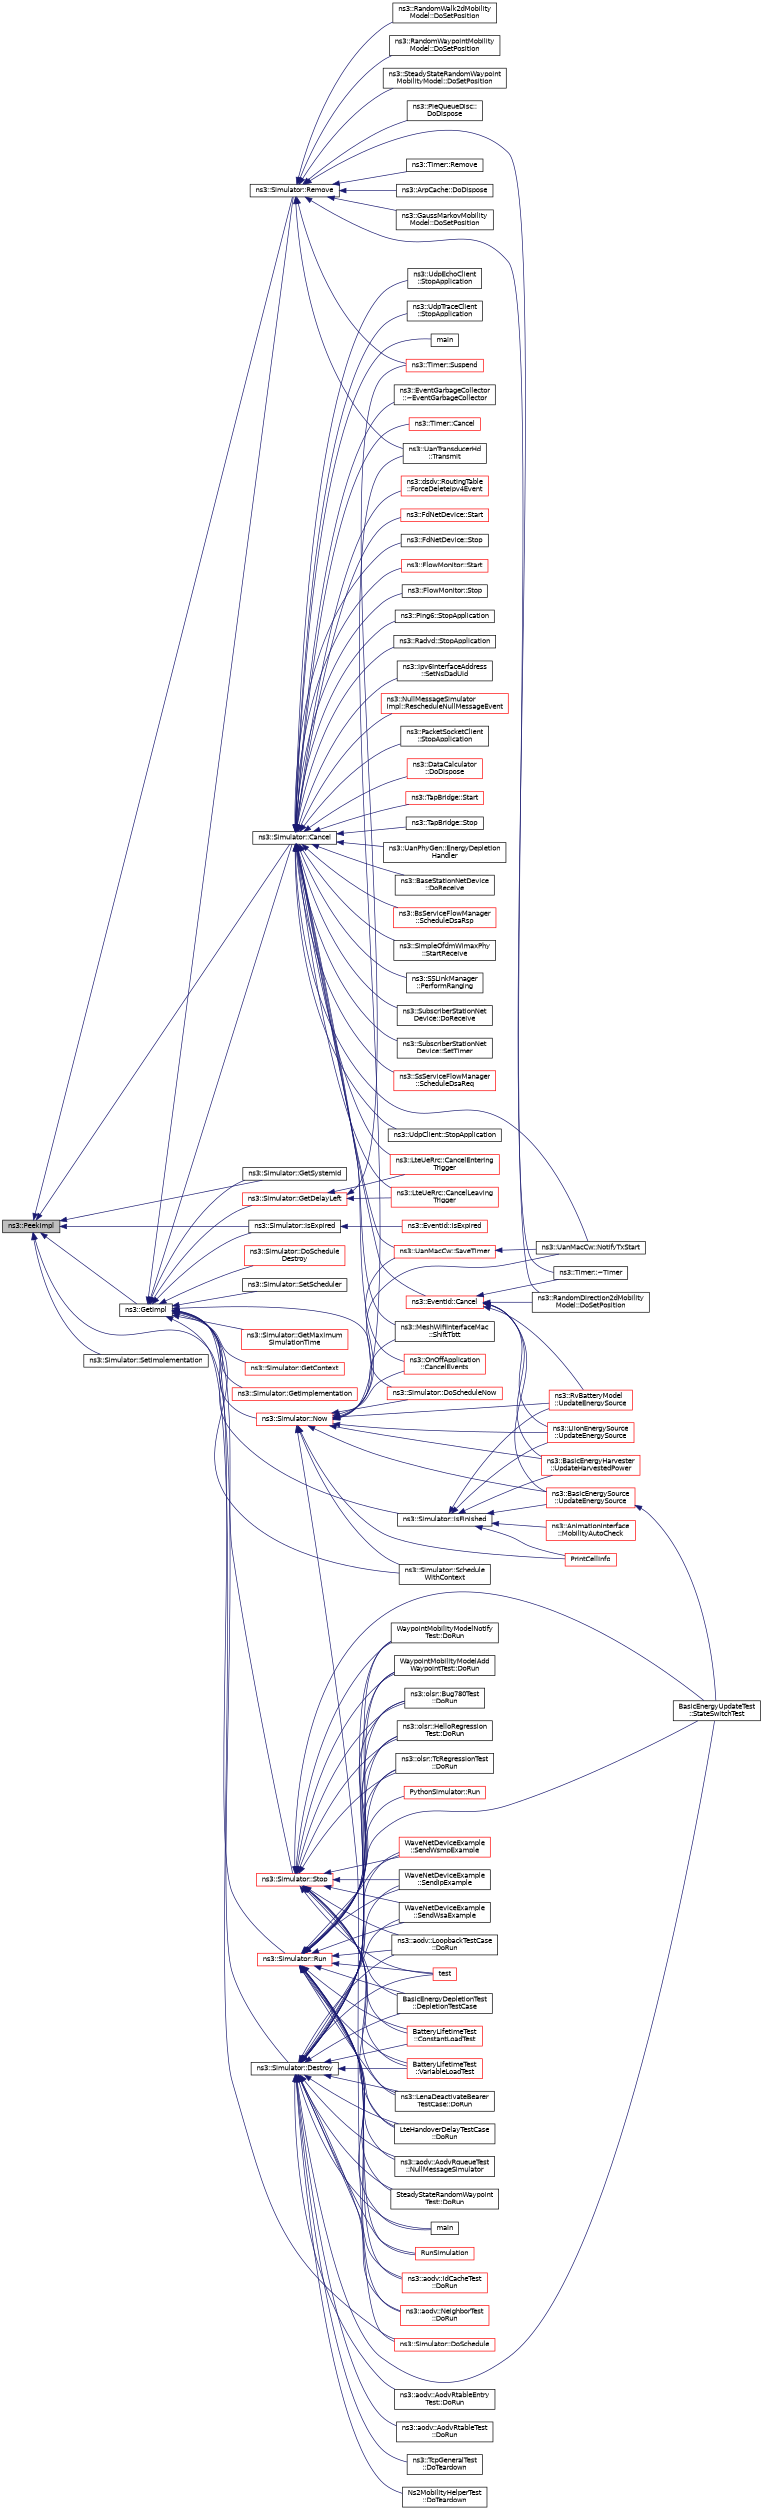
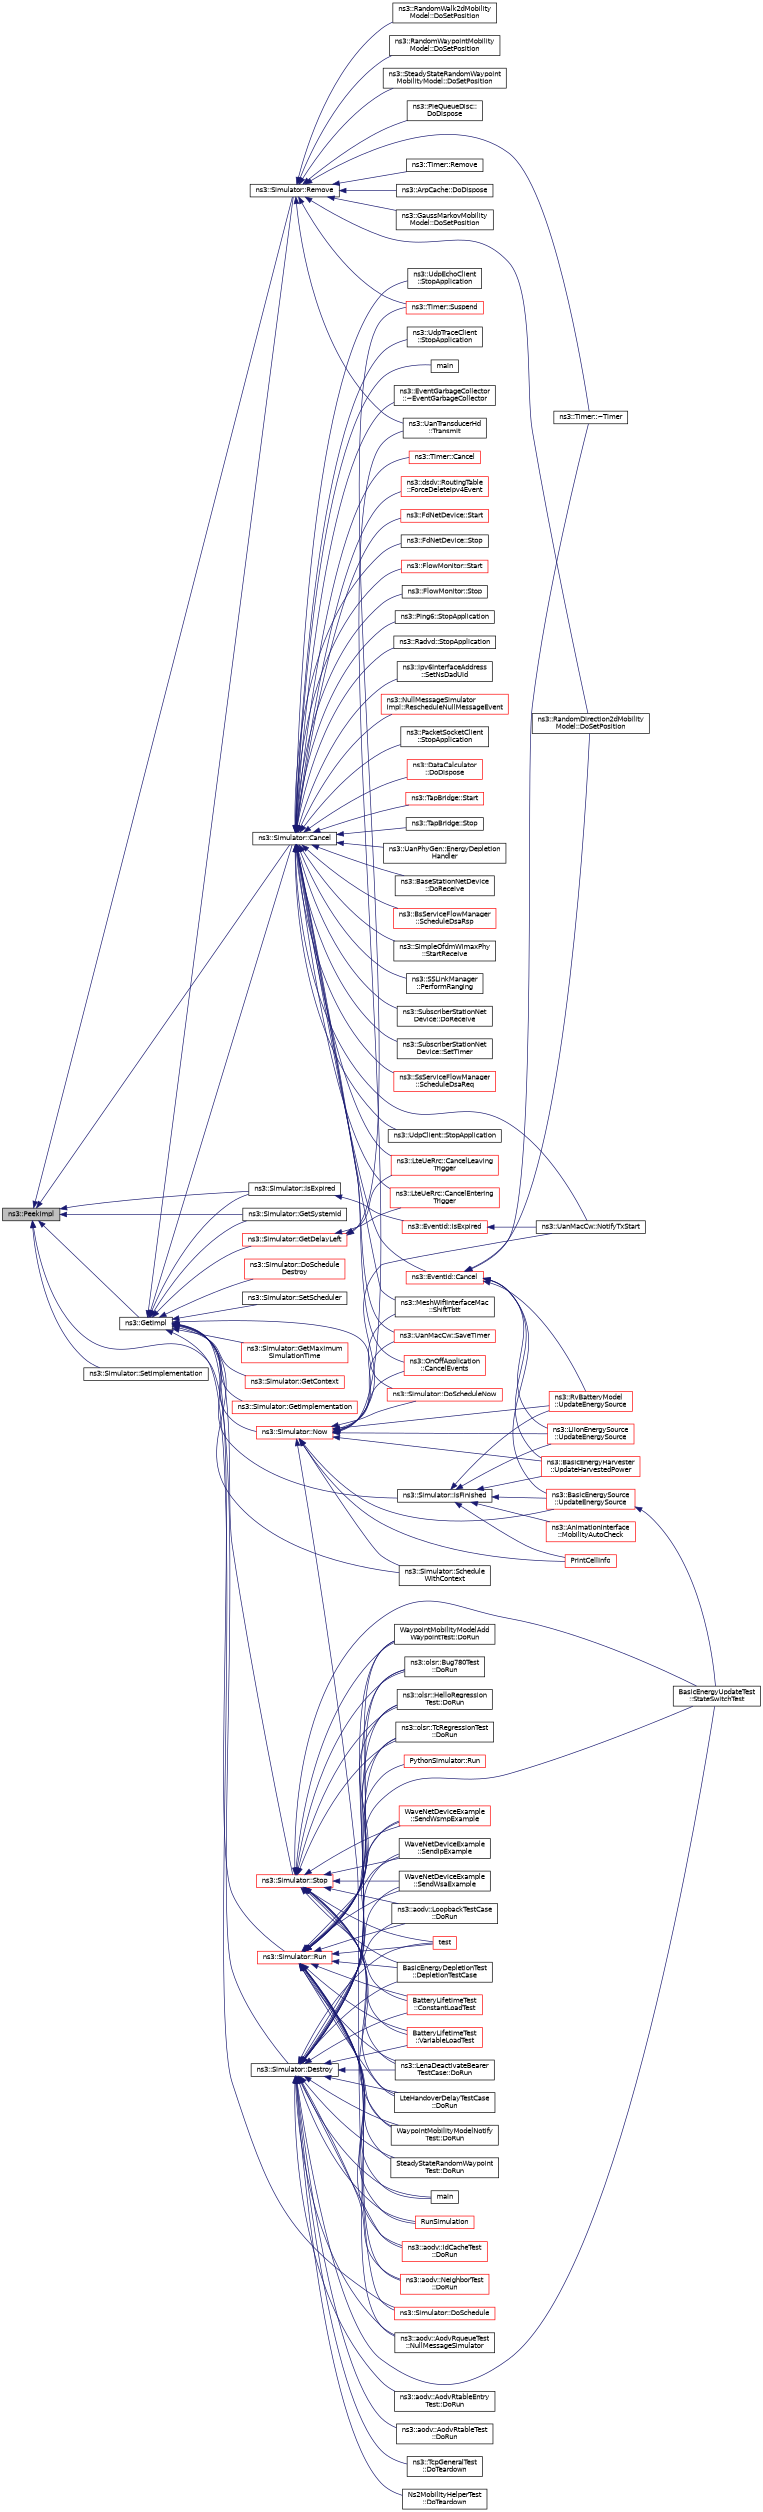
edge "ns3::UanMacCw::NotifyTxStart" -> "ns3::UanMacCw::SaveTimer": now "ns3::UanMacCw::NotifyTxStart" -> "ns3::EventId::IsExpired"
